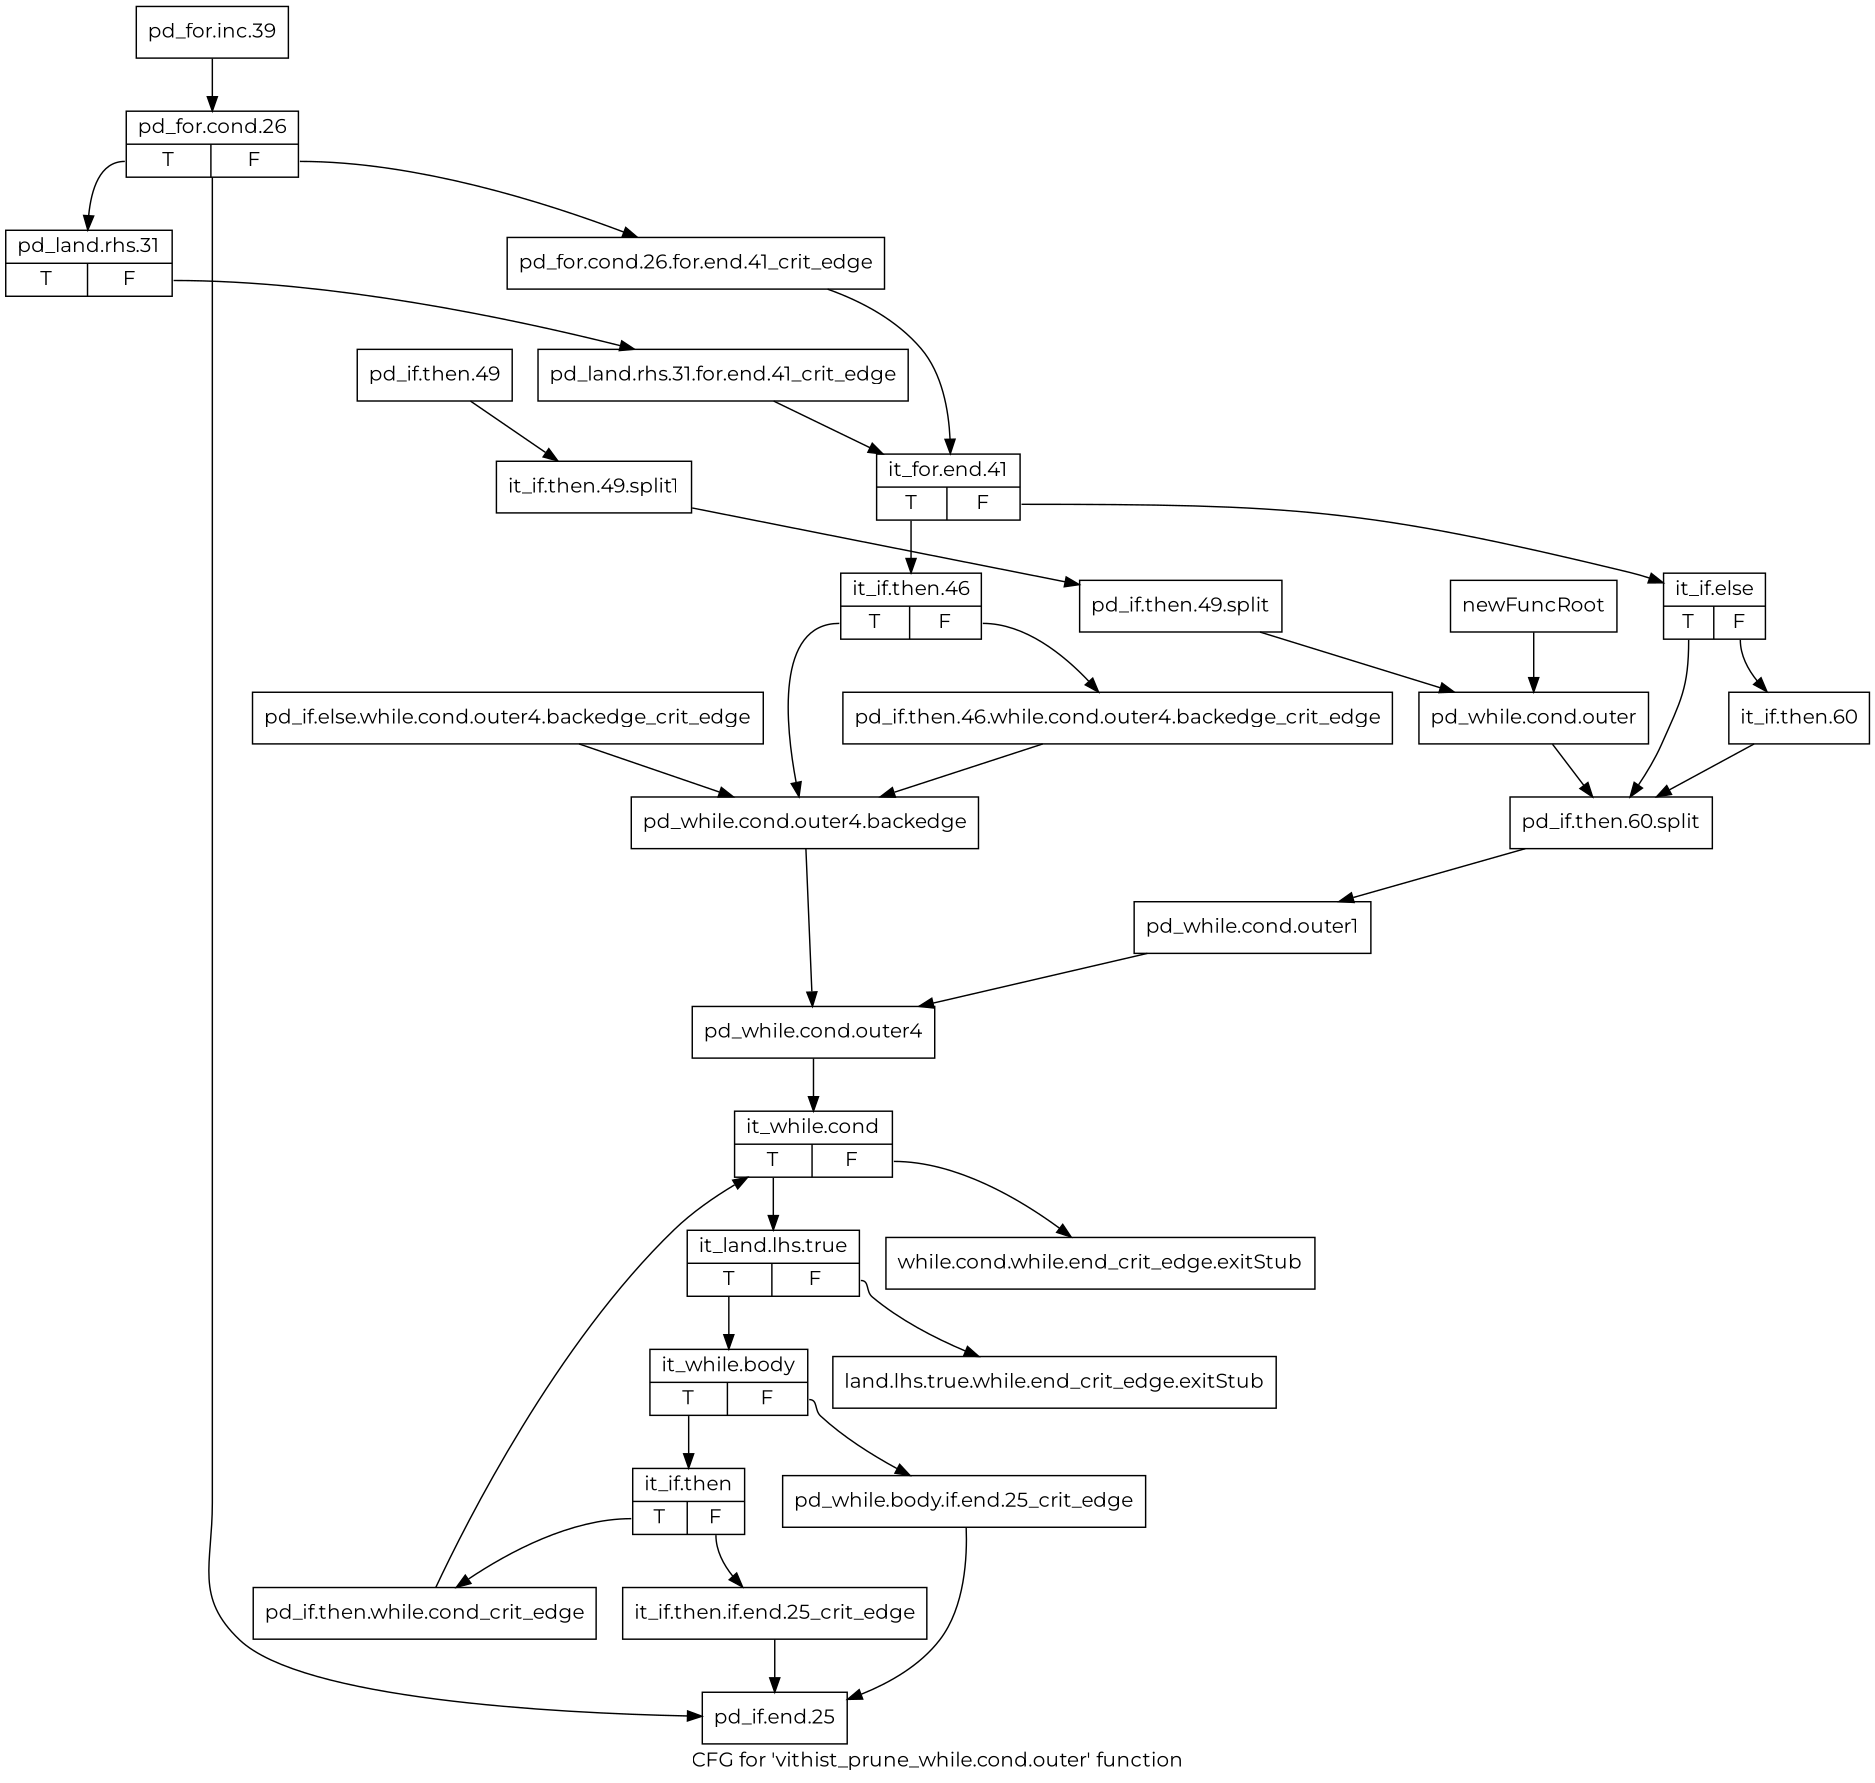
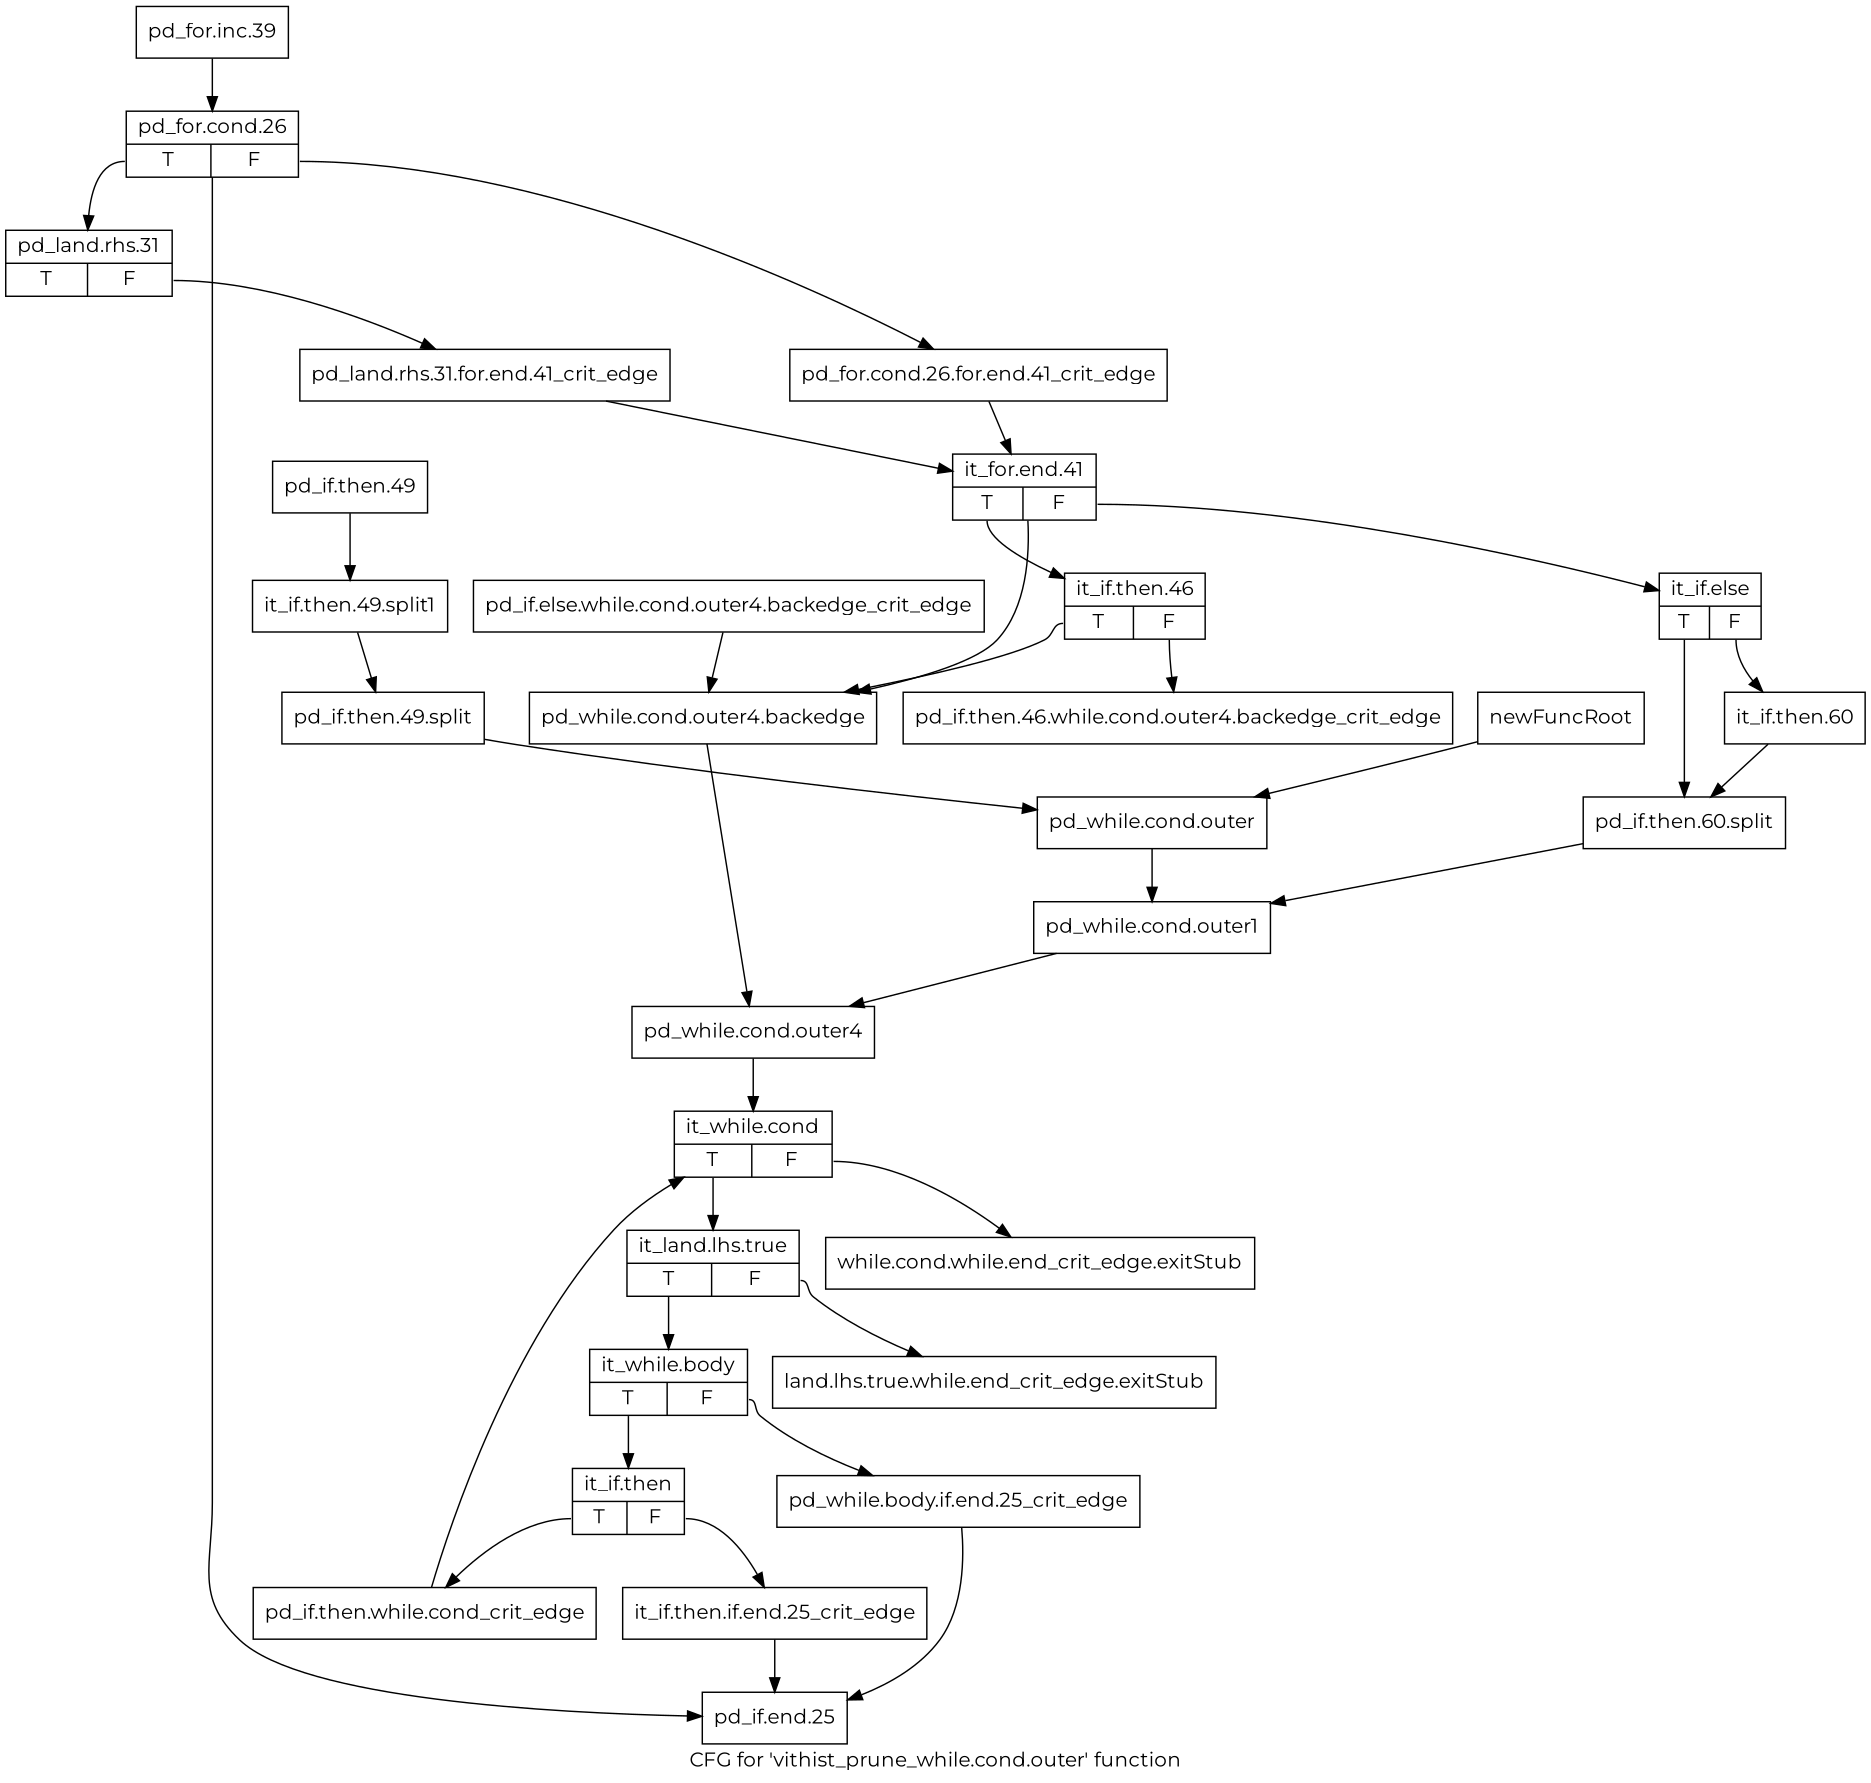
edge "pd_while.cond.outer" -> "pd_if.then.60.split": now "pd_while.cond.outer" -> "pd_while.cond.outer1"
edge "pd_if.then.46.while.cond.outer4.backedge_crit_edge" -> "pd_while.cond.outer4.backedge": now "it_for.end.41" -> "pd_while.cond.outer4.backedge"
